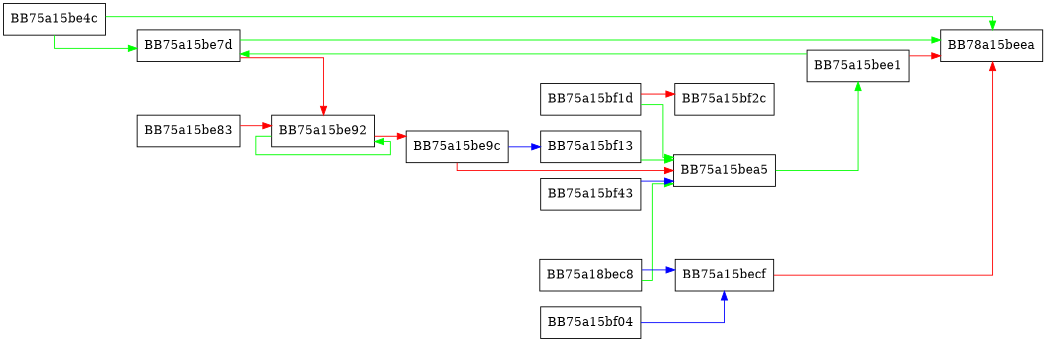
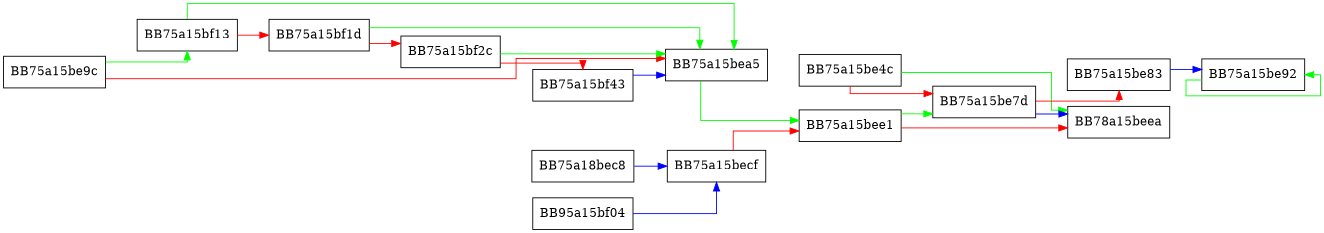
edge "BB75a15bf13" -> "BB75a15bf1d": added
edge "BB75a15be7d" -> "BB78a15beea": color green -> blue
edge "BB75a15be4c" -> "BB75a15be7d": color green -> red
edge "BB75a15be7d" -> "BB75a15be92": now "BB75a15be7d" -> "BB75a15be83"
edge "BB75a15bf2c" -> "BB75a15bf43": added
edge "BB75a15be83" -> "BB75a15be92": color red -> blue
edge "BB75a15be92" -> "BB75a15be9c": removed
edge "BB75a15be9c" -> "BB75a15bf13": color blue -> green
edge "BB75a18bec8" -> "BB75a15bea5": now "BB75a15bf2c" -> "BB75a15bea5"
edge "BB75a15becf" -> "BB78a15beea": now "BB75a15becf" -> "BB75a15bee1"
node "BB75a15bf04": label "BB75a15bf04" -> "BB95a15bf04"
